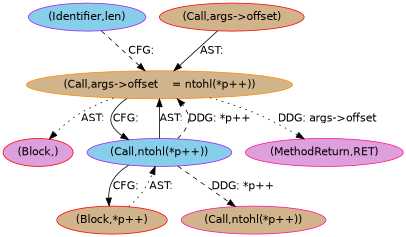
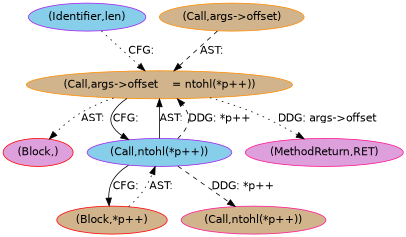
node "(Call,args->offset)": color red -> darkorange
edge "(Identifier,len)" -> "(Call,args->offset    = ntohl(*p++))": style dashed -> dotted
edge "(Call,args->offset)" -> "(Call,args->offset    = ntohl(*p++))": style solid -> dashed
